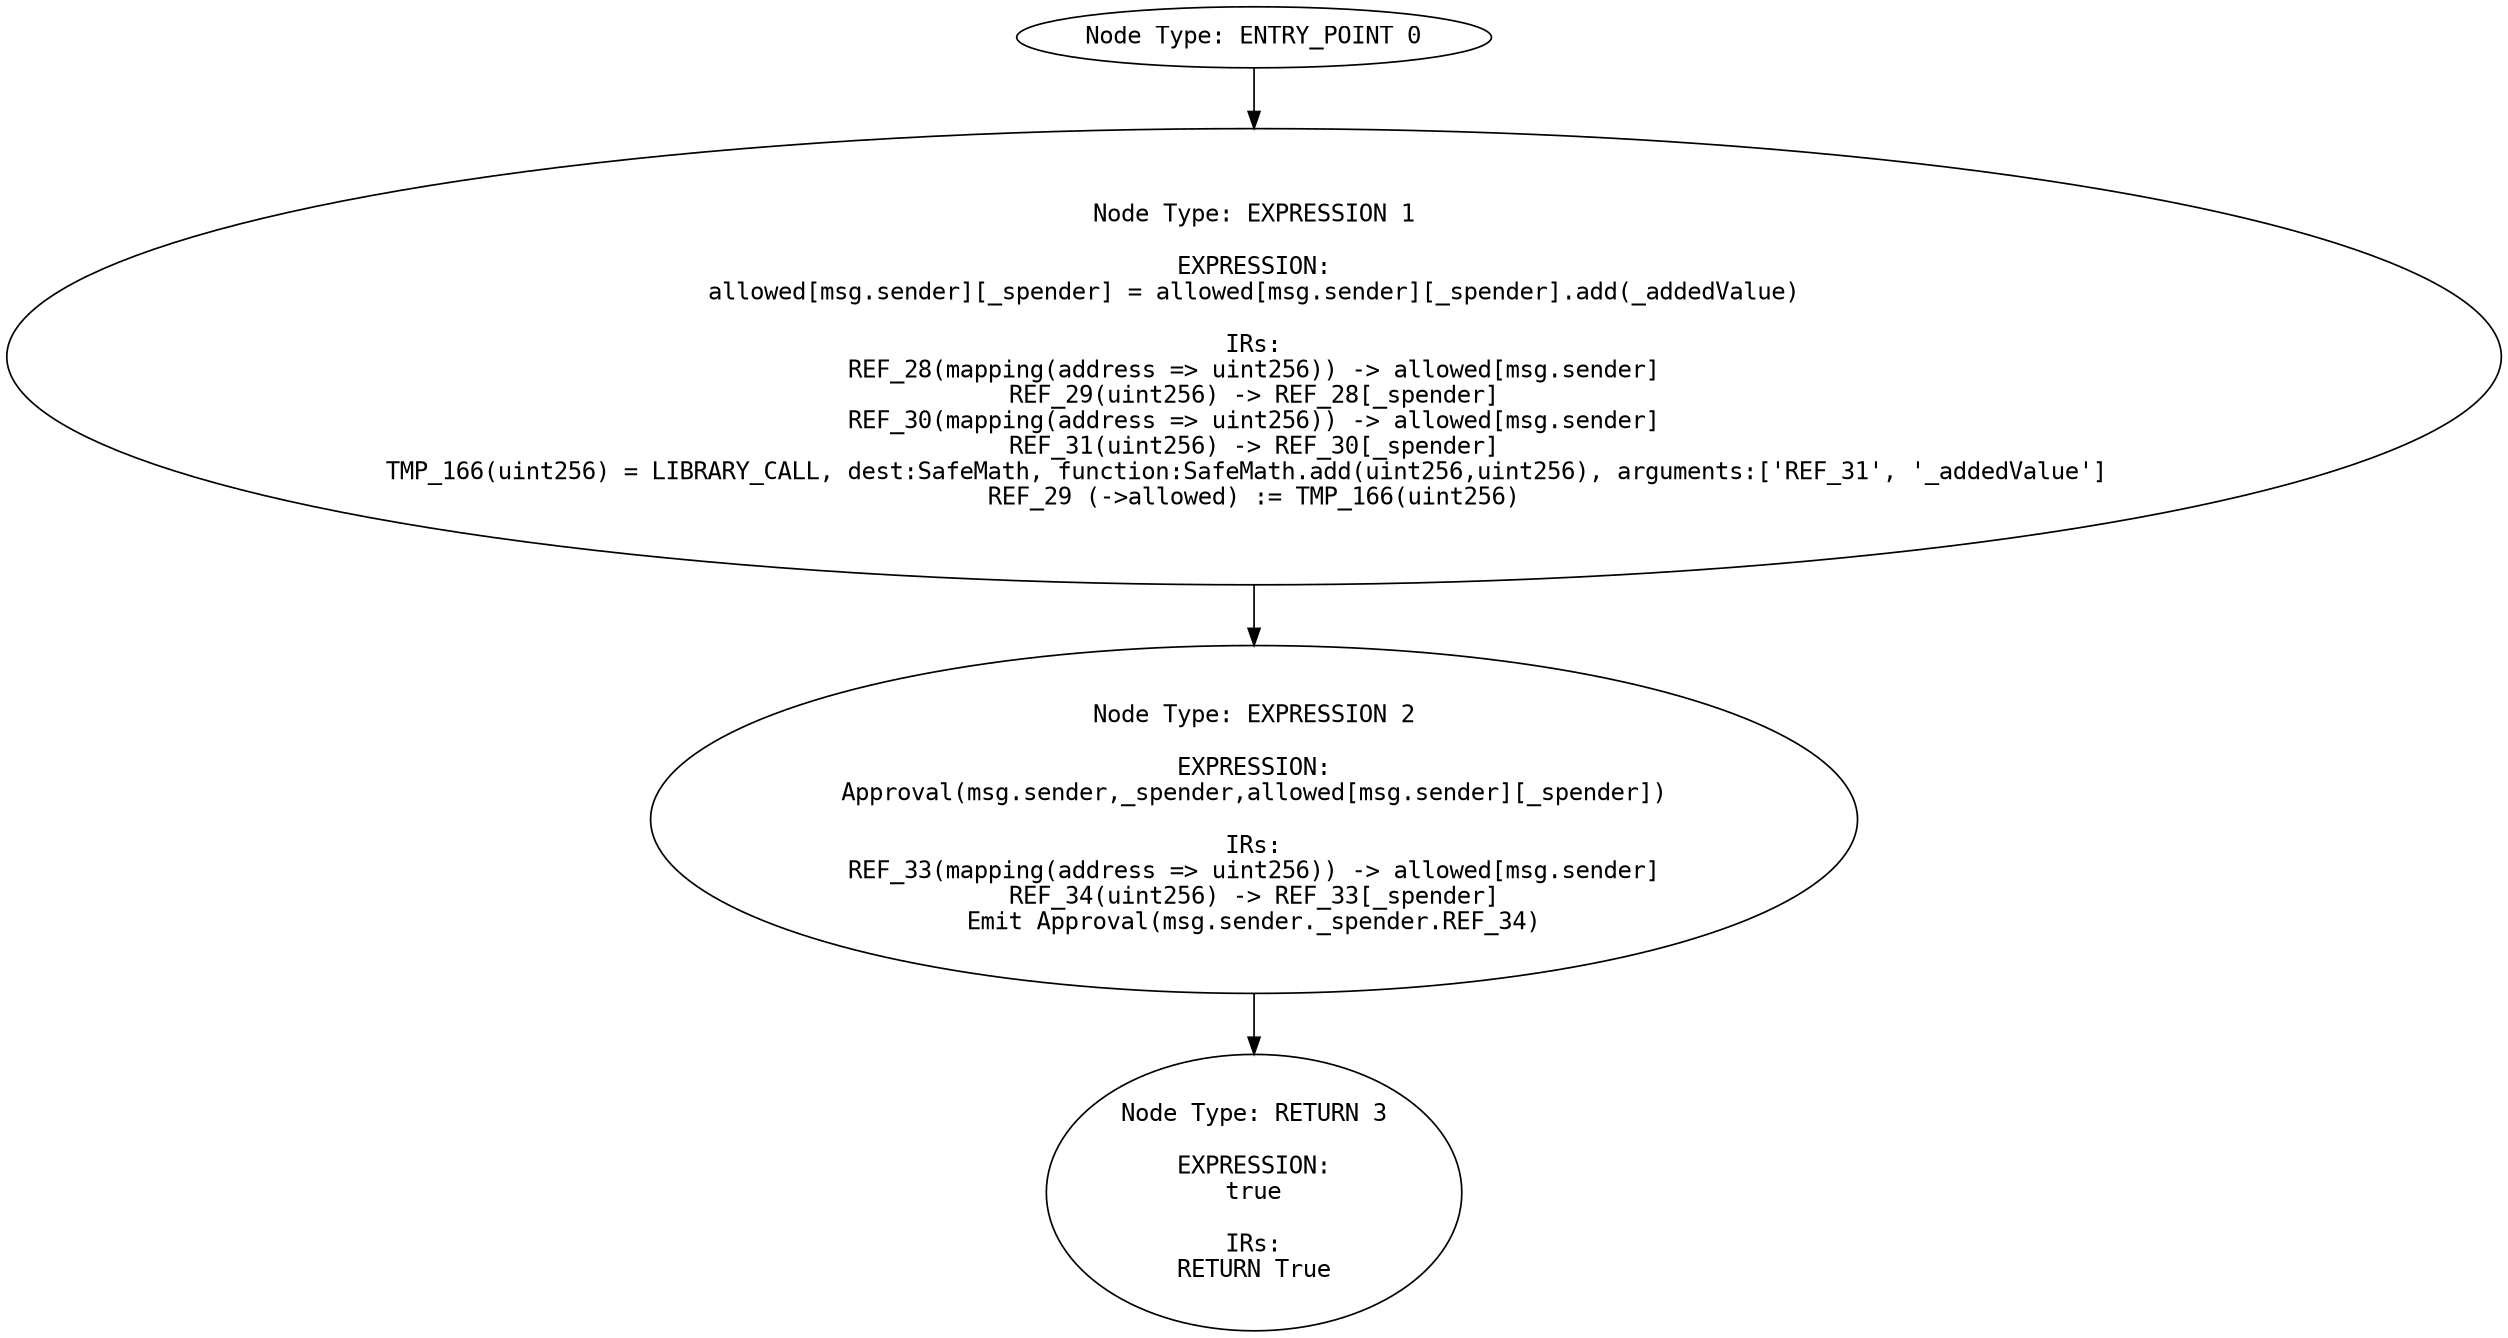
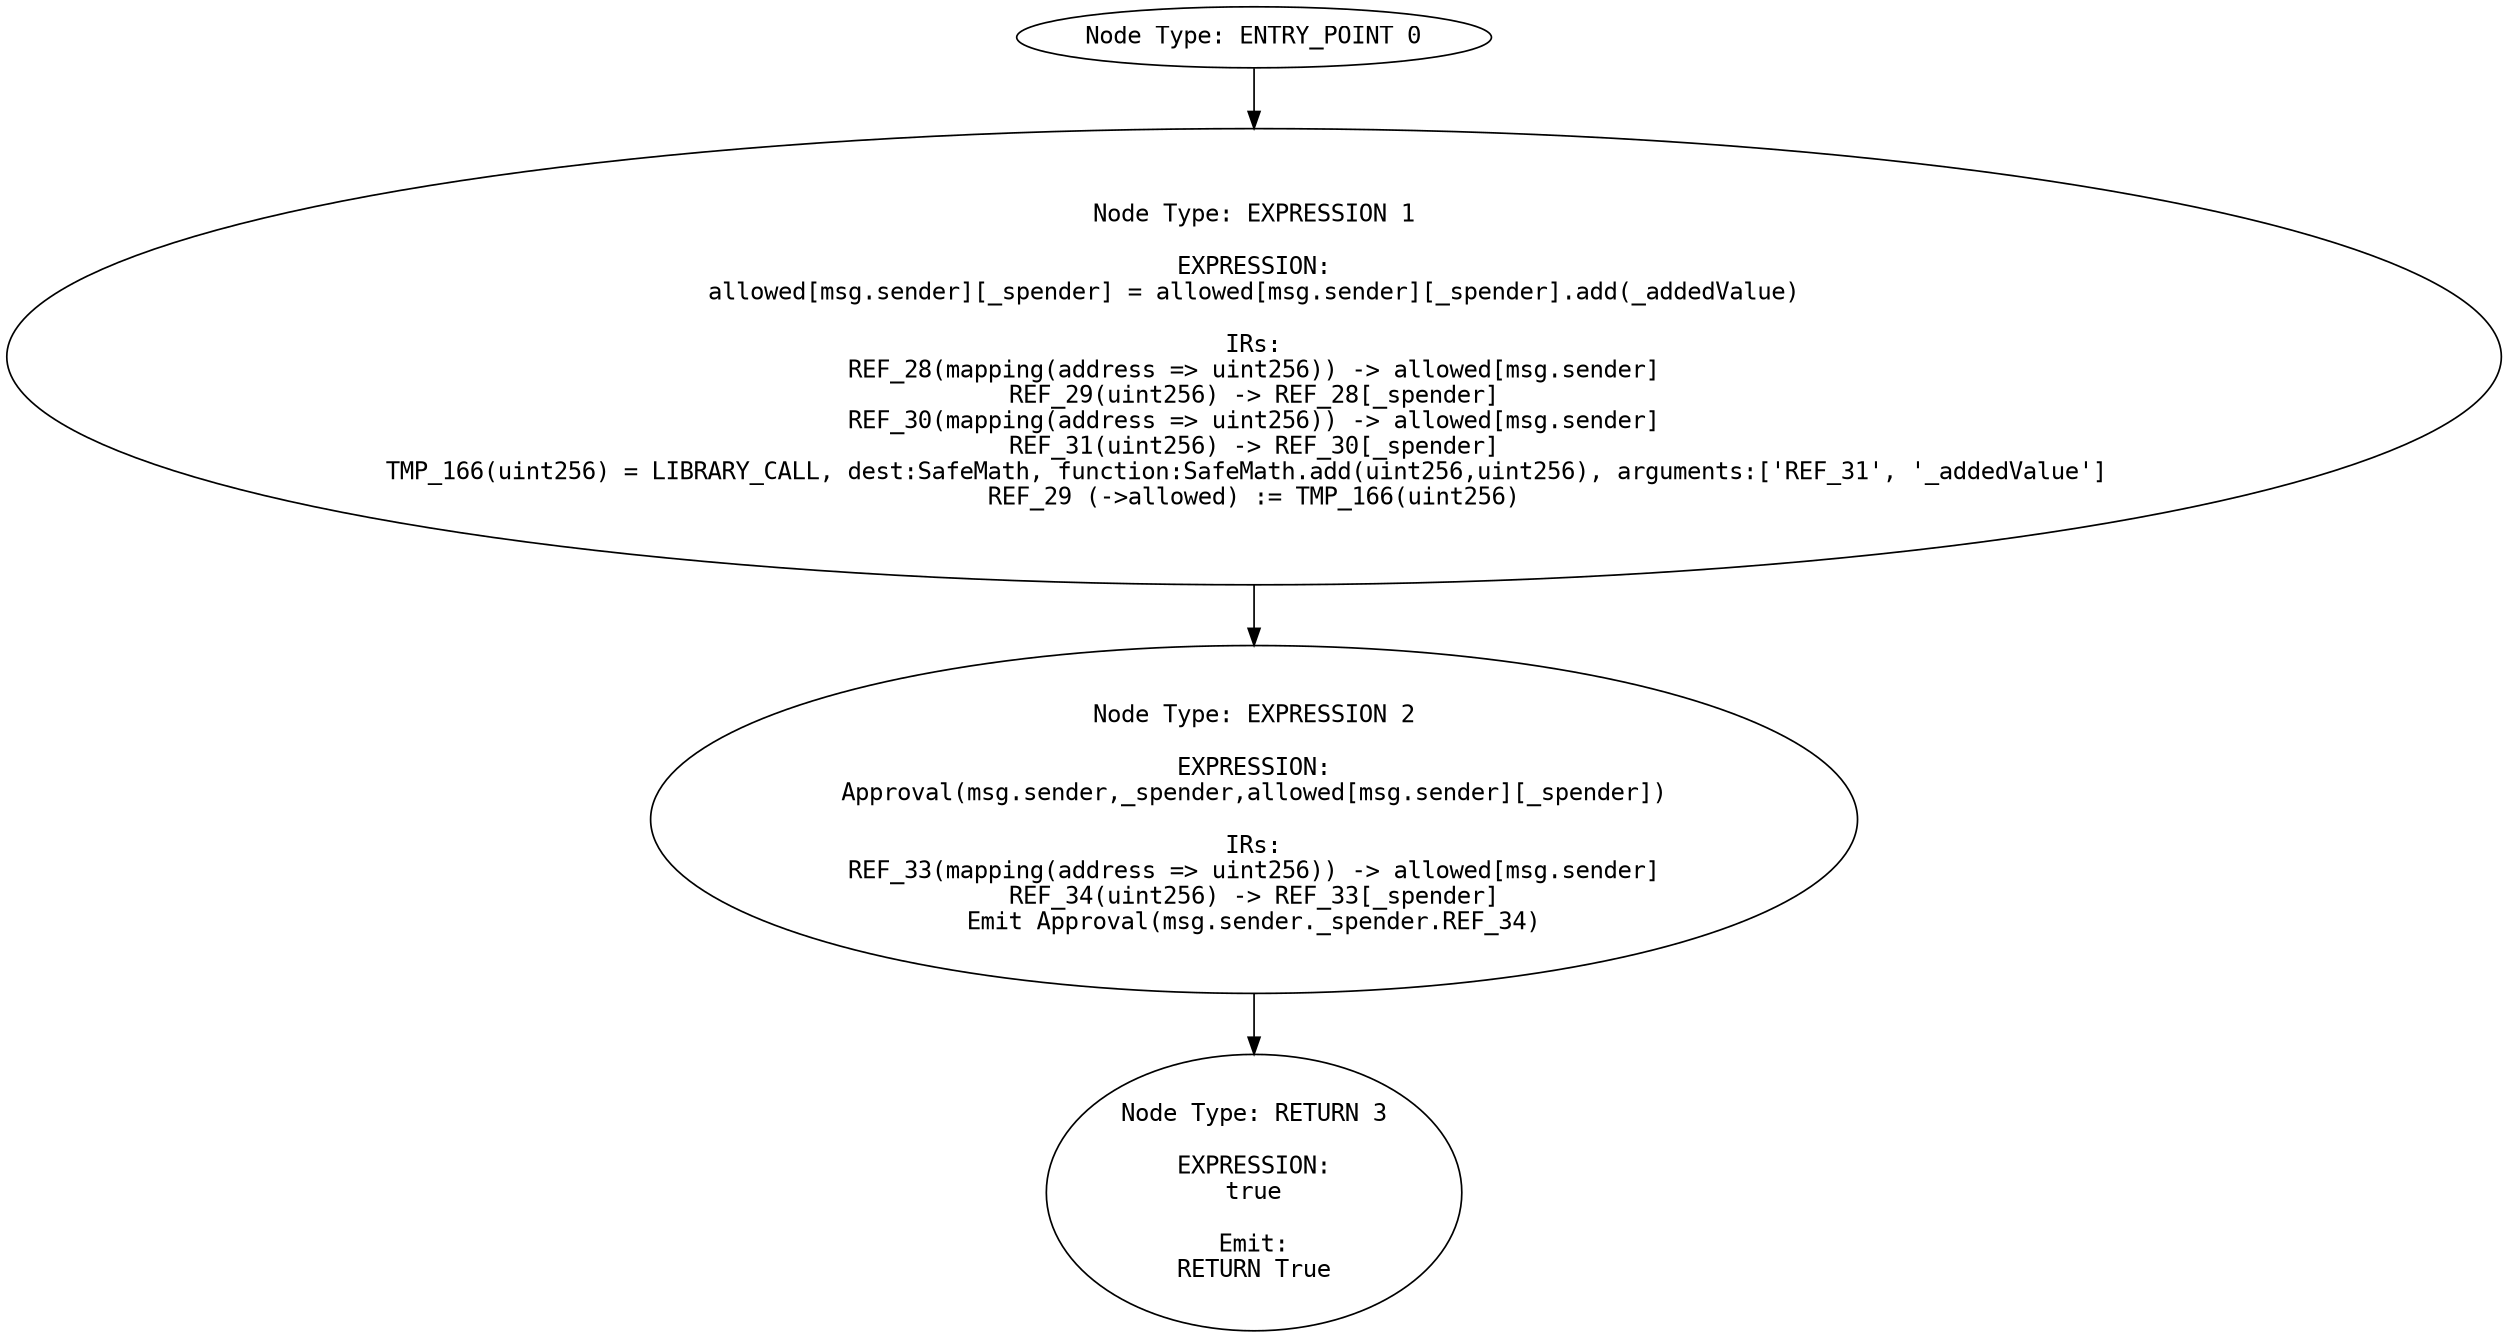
node "Node Type: RETURN 3 EXPRESSION: true IRs: RETURN True": label "Node Type: RETURN 3 EXPRESSION: true IRs: RETURN True" -> "Node Type: RETURN 3 EXPRESSION: true Emit: RETURN True"
